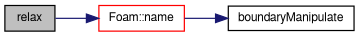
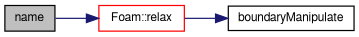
node "relax": label "relax" -> "name"
node "Foam::name": label "Foam::name" -> "Foam::relax"
